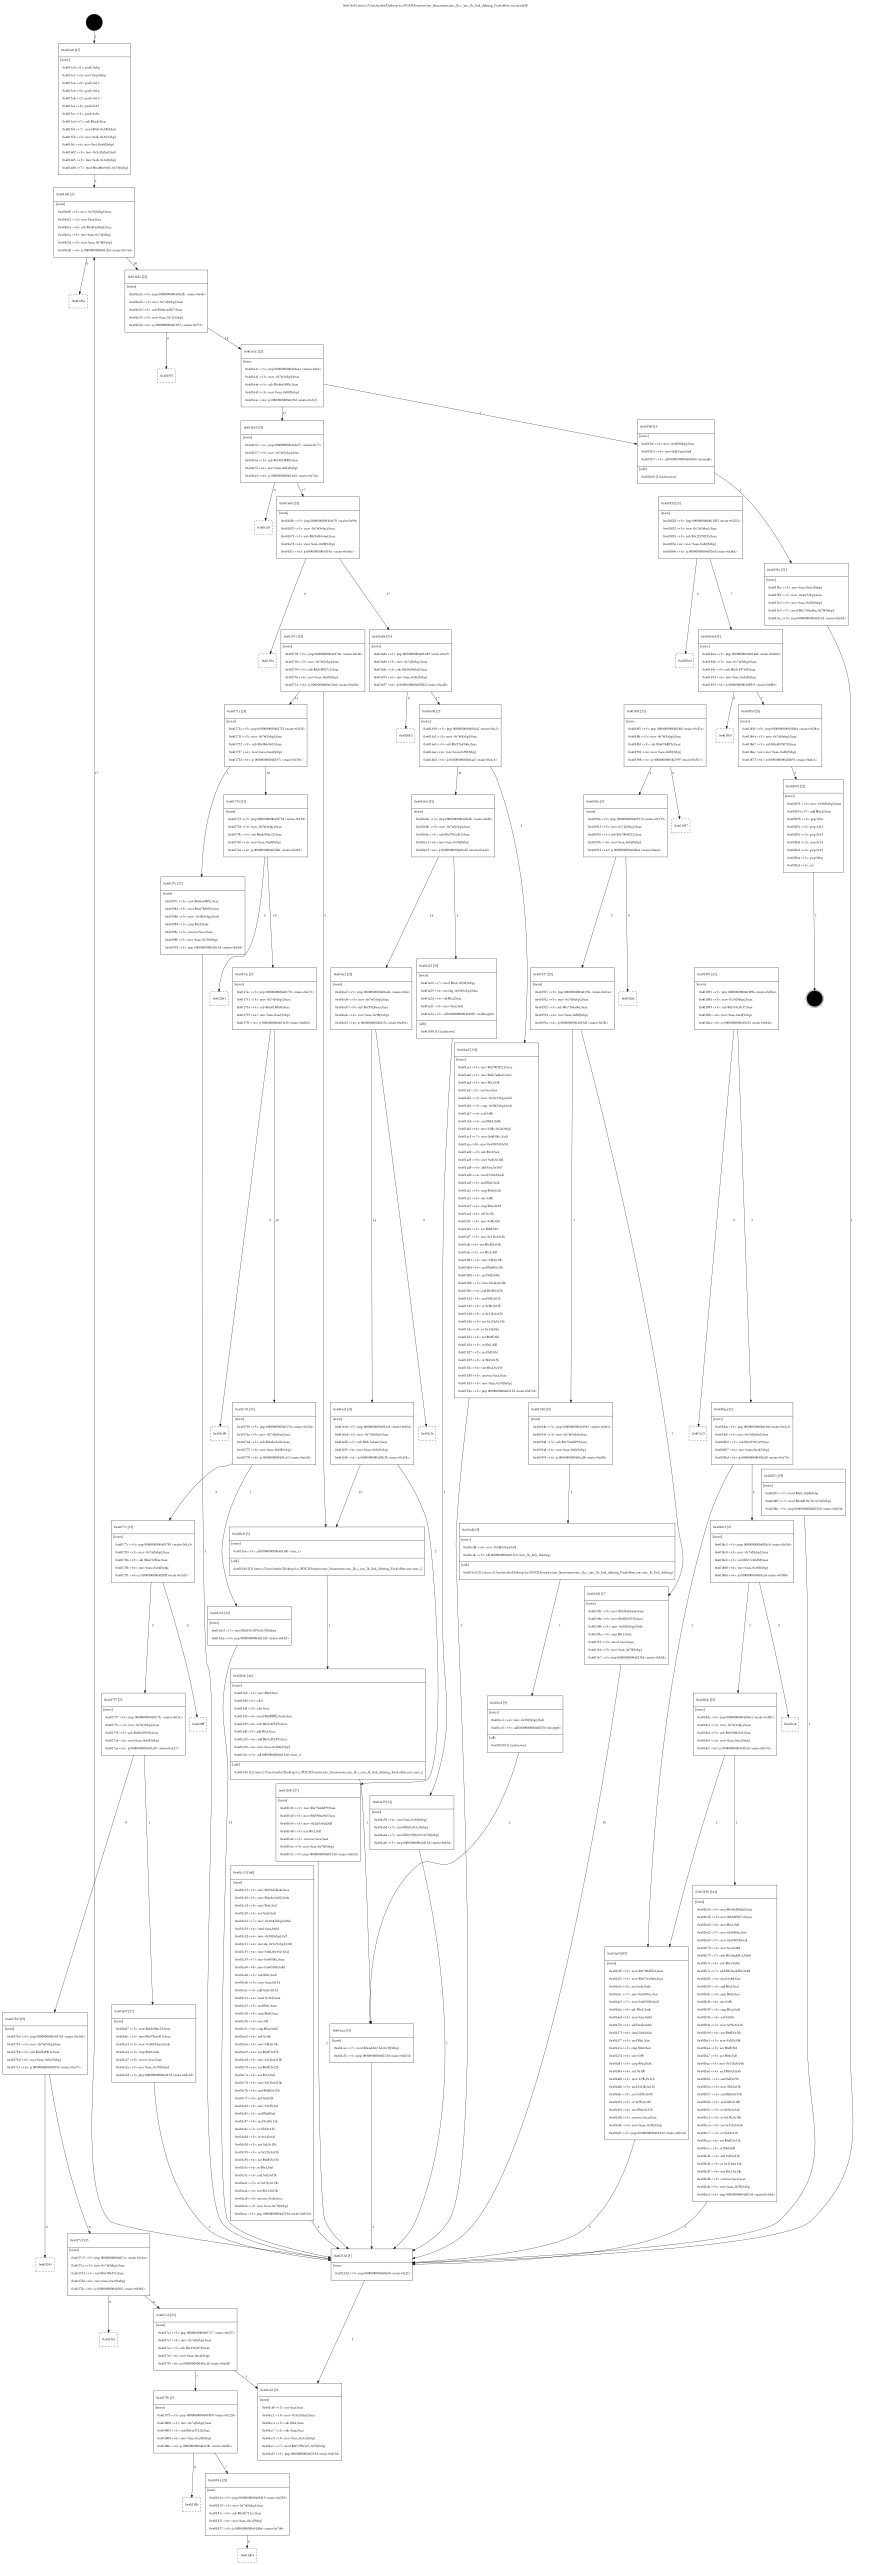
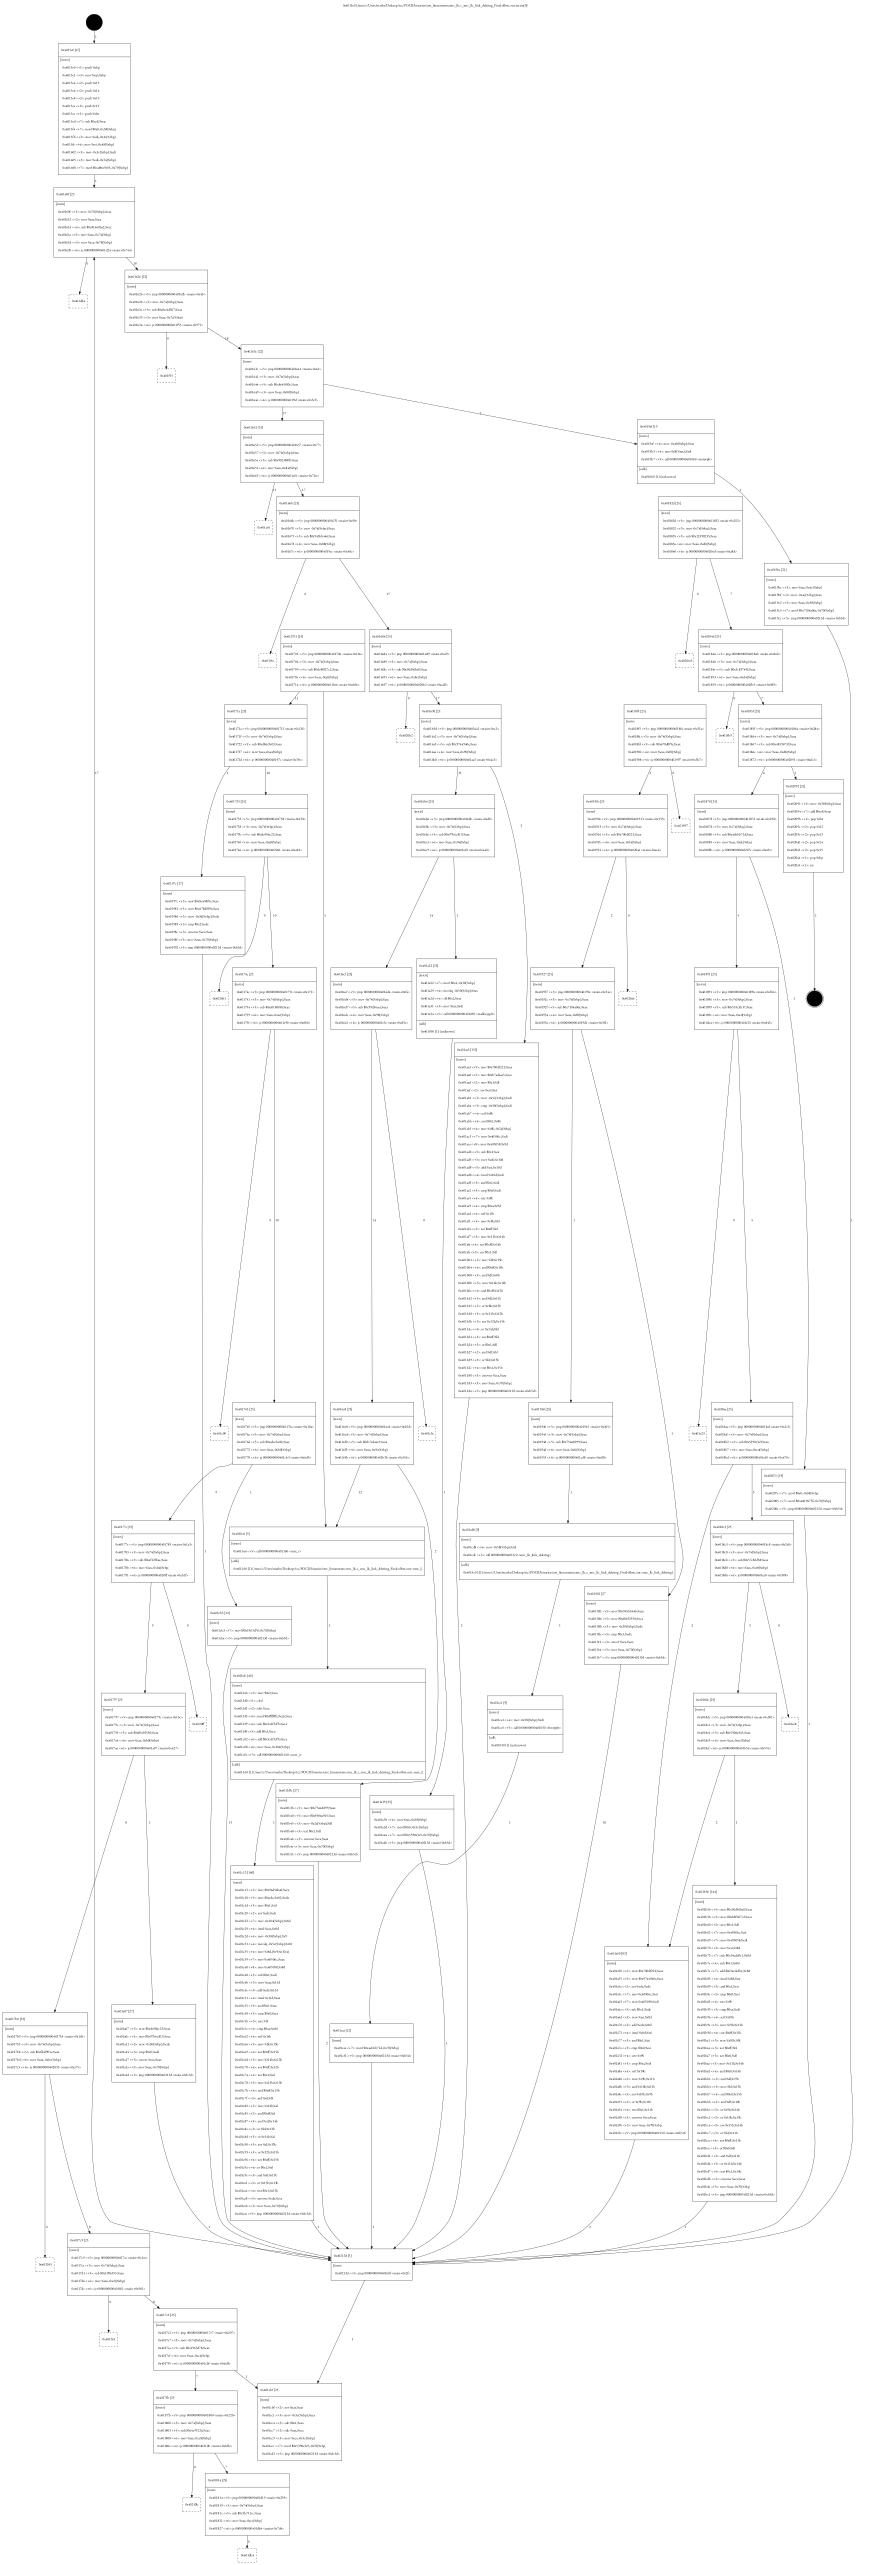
edge "0x401652 [25]" -> "0x401cf6": label " 0" -> " 11"
node "0x401878 [25]": added
edge "0x401beb [40]" -> "0x401cea [12]": now "0x401beb [40]" -> "0x401c13 [160]"
